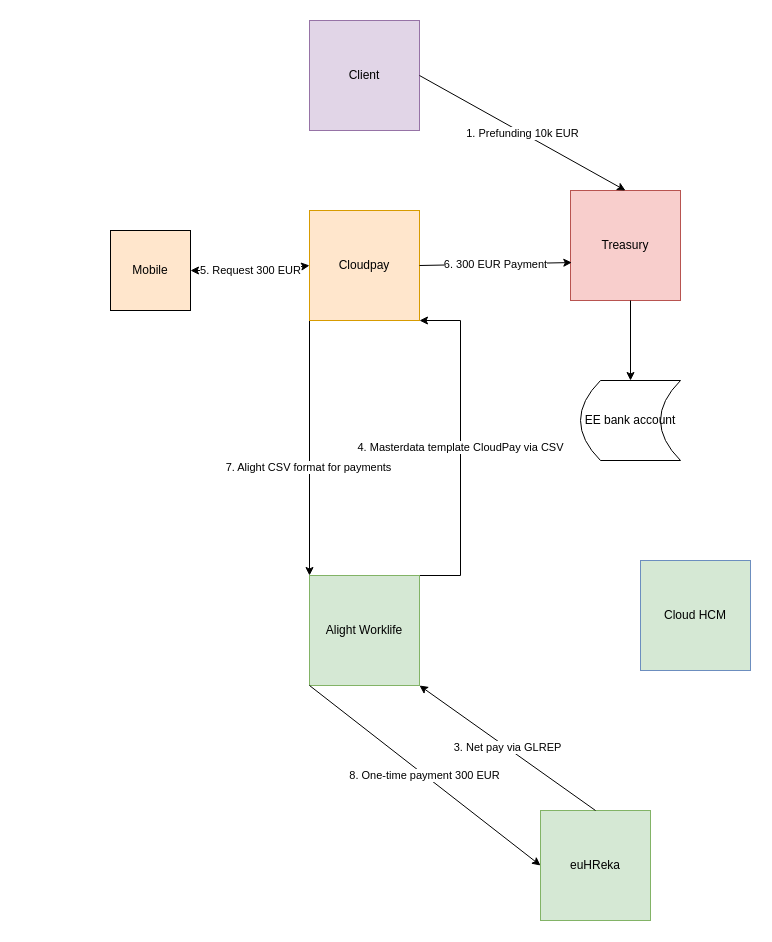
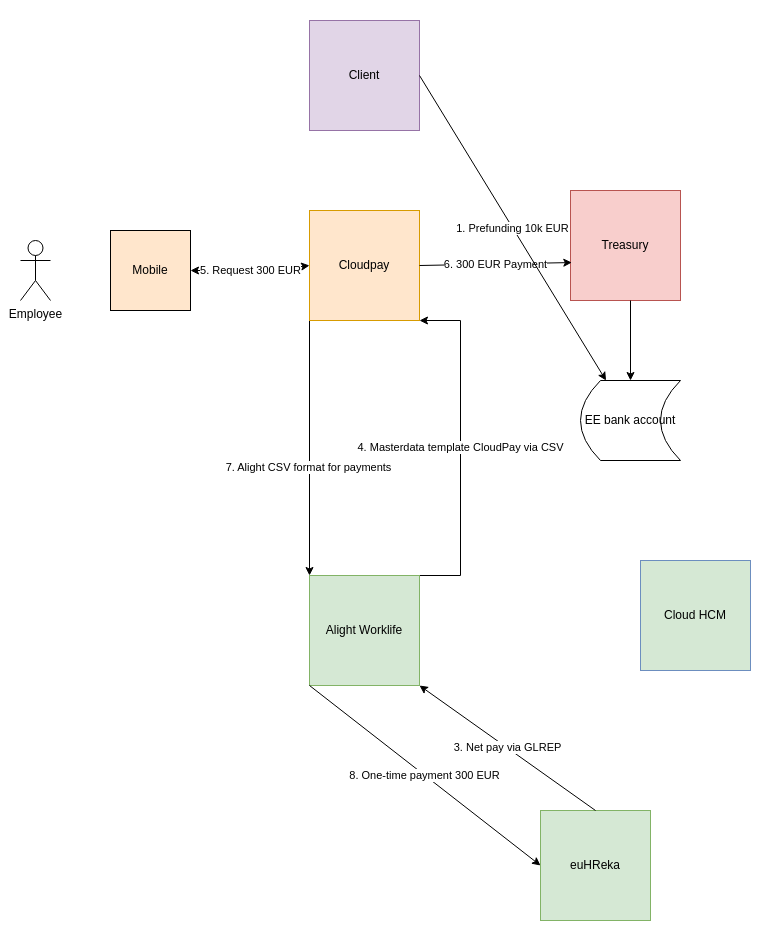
edge "Client" -> "Treasury": now "Client" -> "EE bank account"
node "Employee": added
